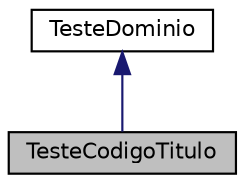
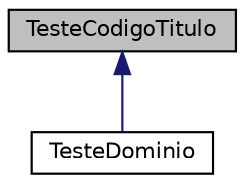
edge "TesteCodigoTitulo" -> "TesteDominio": reversed
